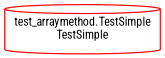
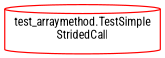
node "test_arraymethod.TestSimple TestSimple": label "test_arraymethod.TestSimple TestSimple" -> "test_arraymethod.TestSimple StridedCall"
